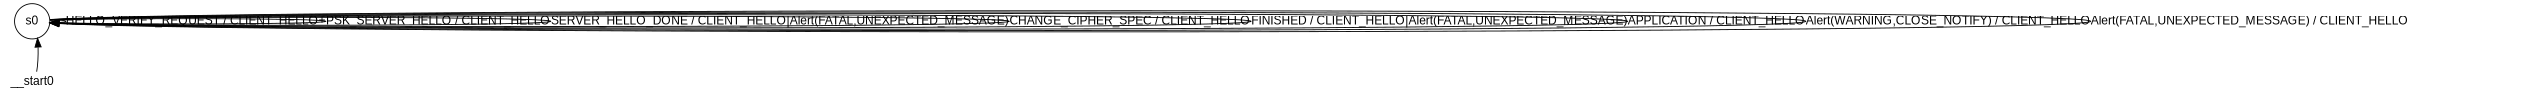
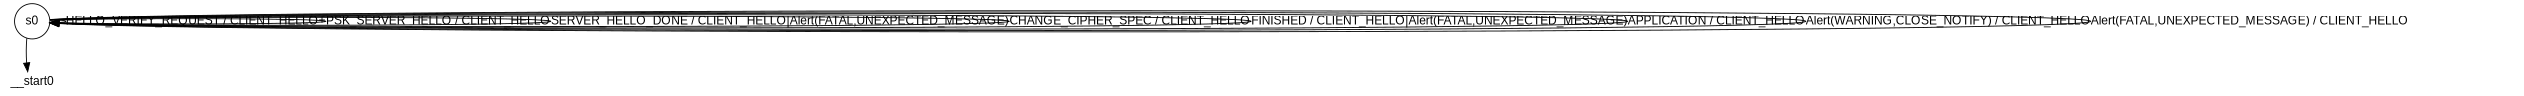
edge "__start0" -> "s0": reversed
